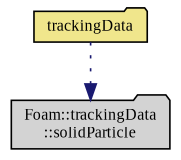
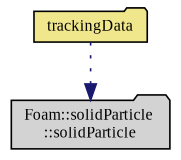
node "Foam::trackingData ::solidParticle": label "Foam::trackingData ::solidParticle" -> "Foam::solidParticle ::solidParticle"
